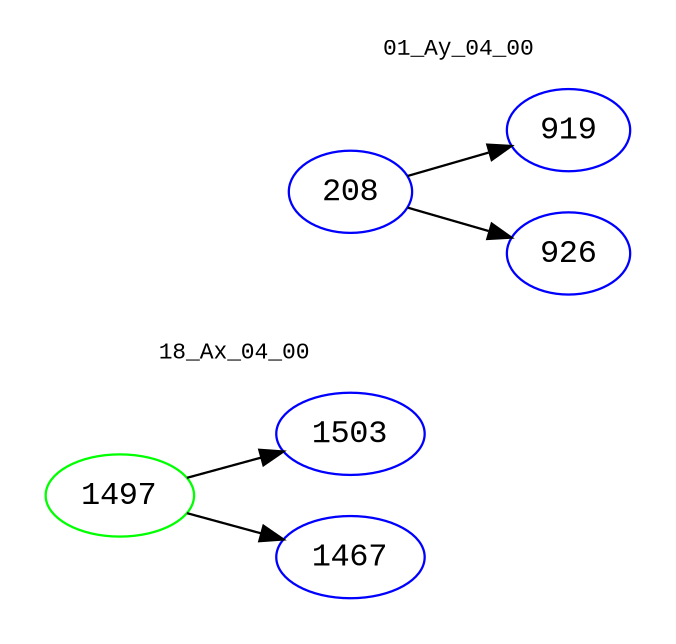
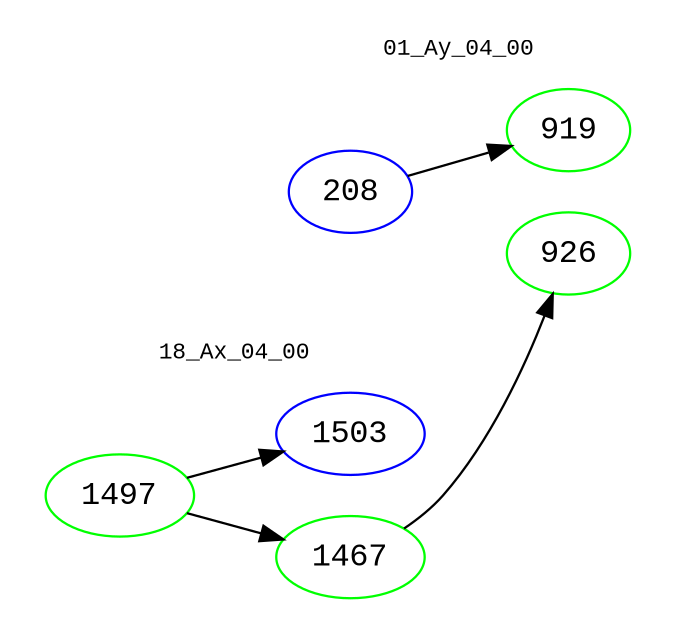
node "919": color blue -> green
edge "208" -> "926": now "1467" -> "926"
node "926": color blue -> green
node "1467": color blue -> green
